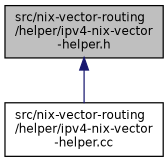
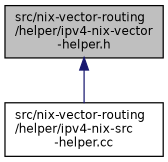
node "src/nix-vector-routing /helper/ipv4-nix-vector -helper.cc": label "src/nix-vector-routing /helper/ipv4-nix-vector -helper.cc" -> "src/nix-vector-routing /helper/ipv4-nix-src -helper.cc"
